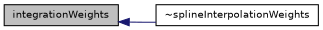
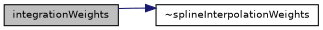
edge "~splineInterpolationWeights" -> "integrationWeights": reversed
